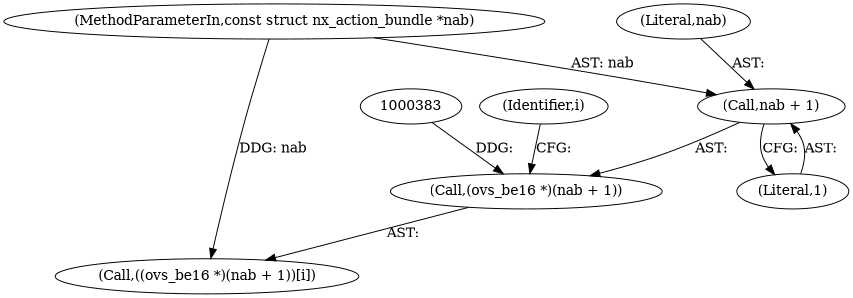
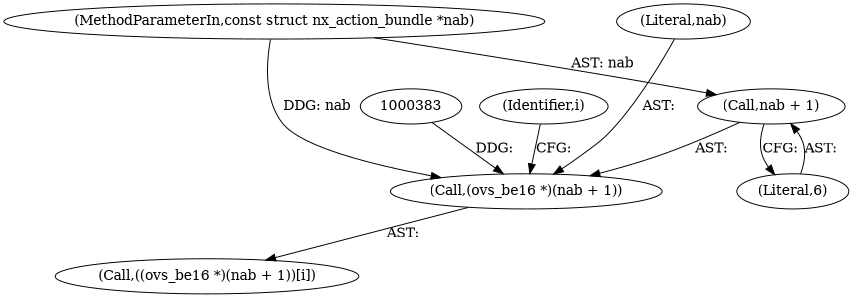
edge "(Literal,nab)" -> "(Call,nab + 1)": now "(Literal,nab)" -> "(Call,(ovs_be16 *)(nab + 1))"
edge "(MethodParameterIn,const struct nx_action_bundle *nab)" -> "(Call,((ovs_be16 *)(nab + 1))[i])": now "(MethodParameterIn,const struct nx_action_bundle *nab)" -> "(Call,(ovs_be16 *)(nab + 1))"
node "(Literal,1)": label "(Literal,1)" -> "(Literal,6)"
